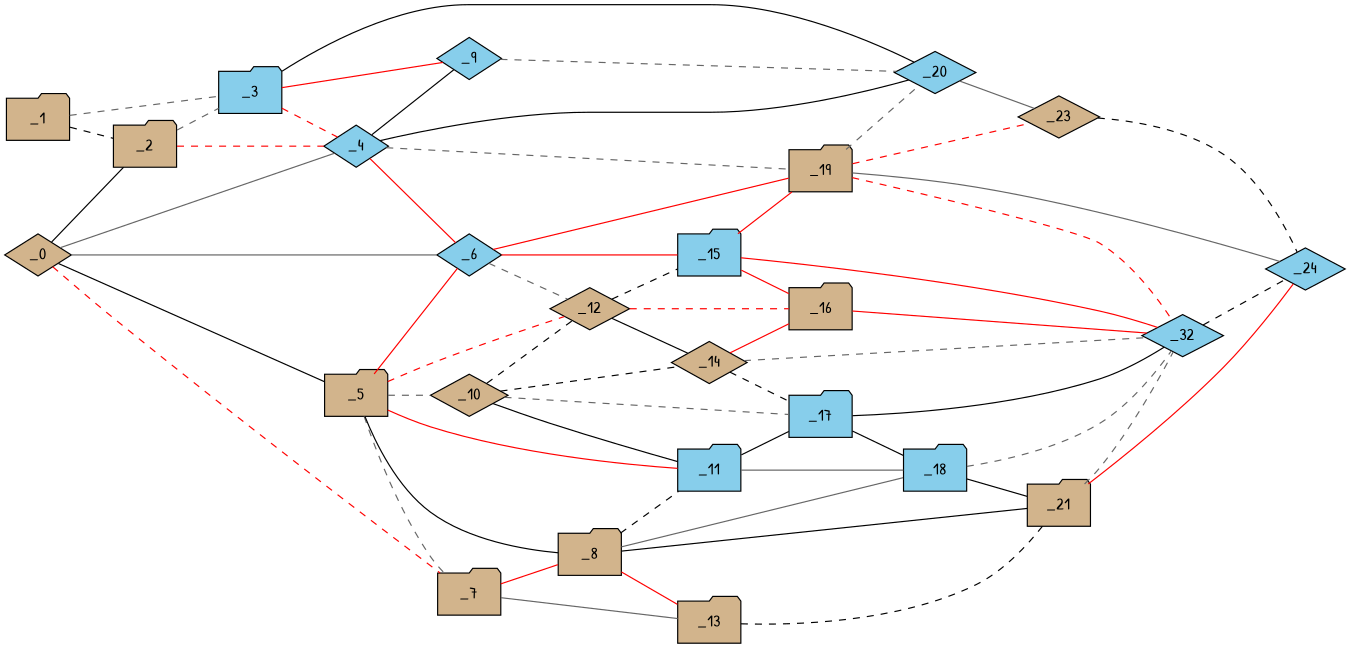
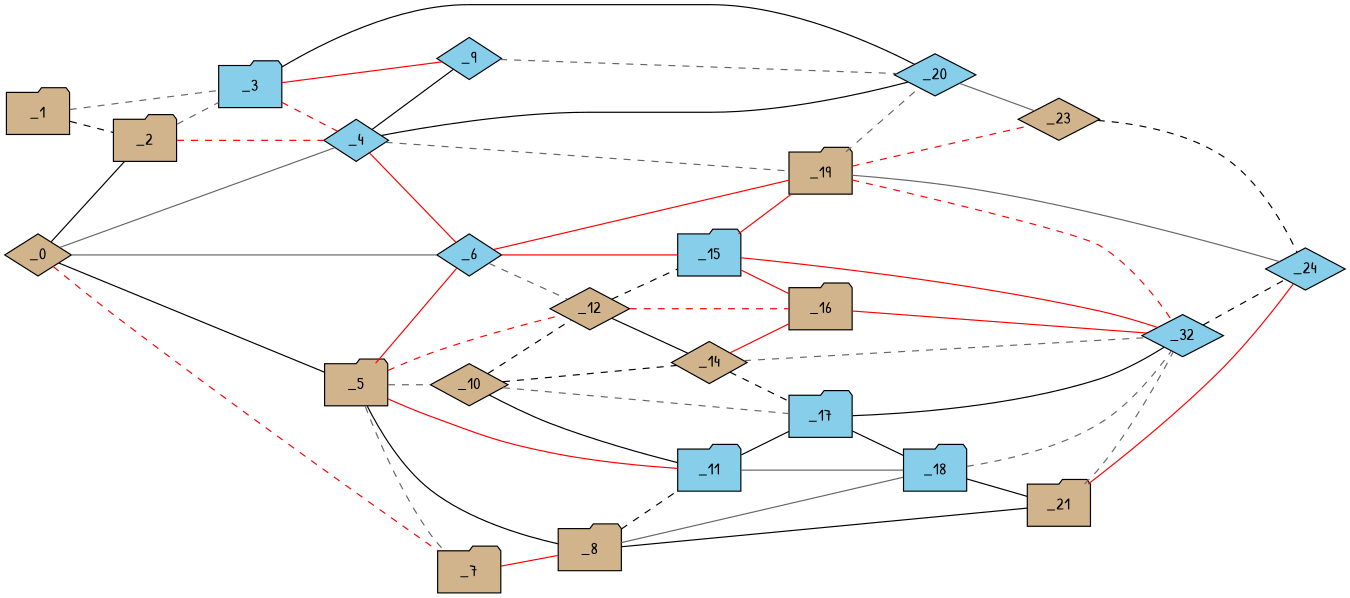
node "_13": removed
